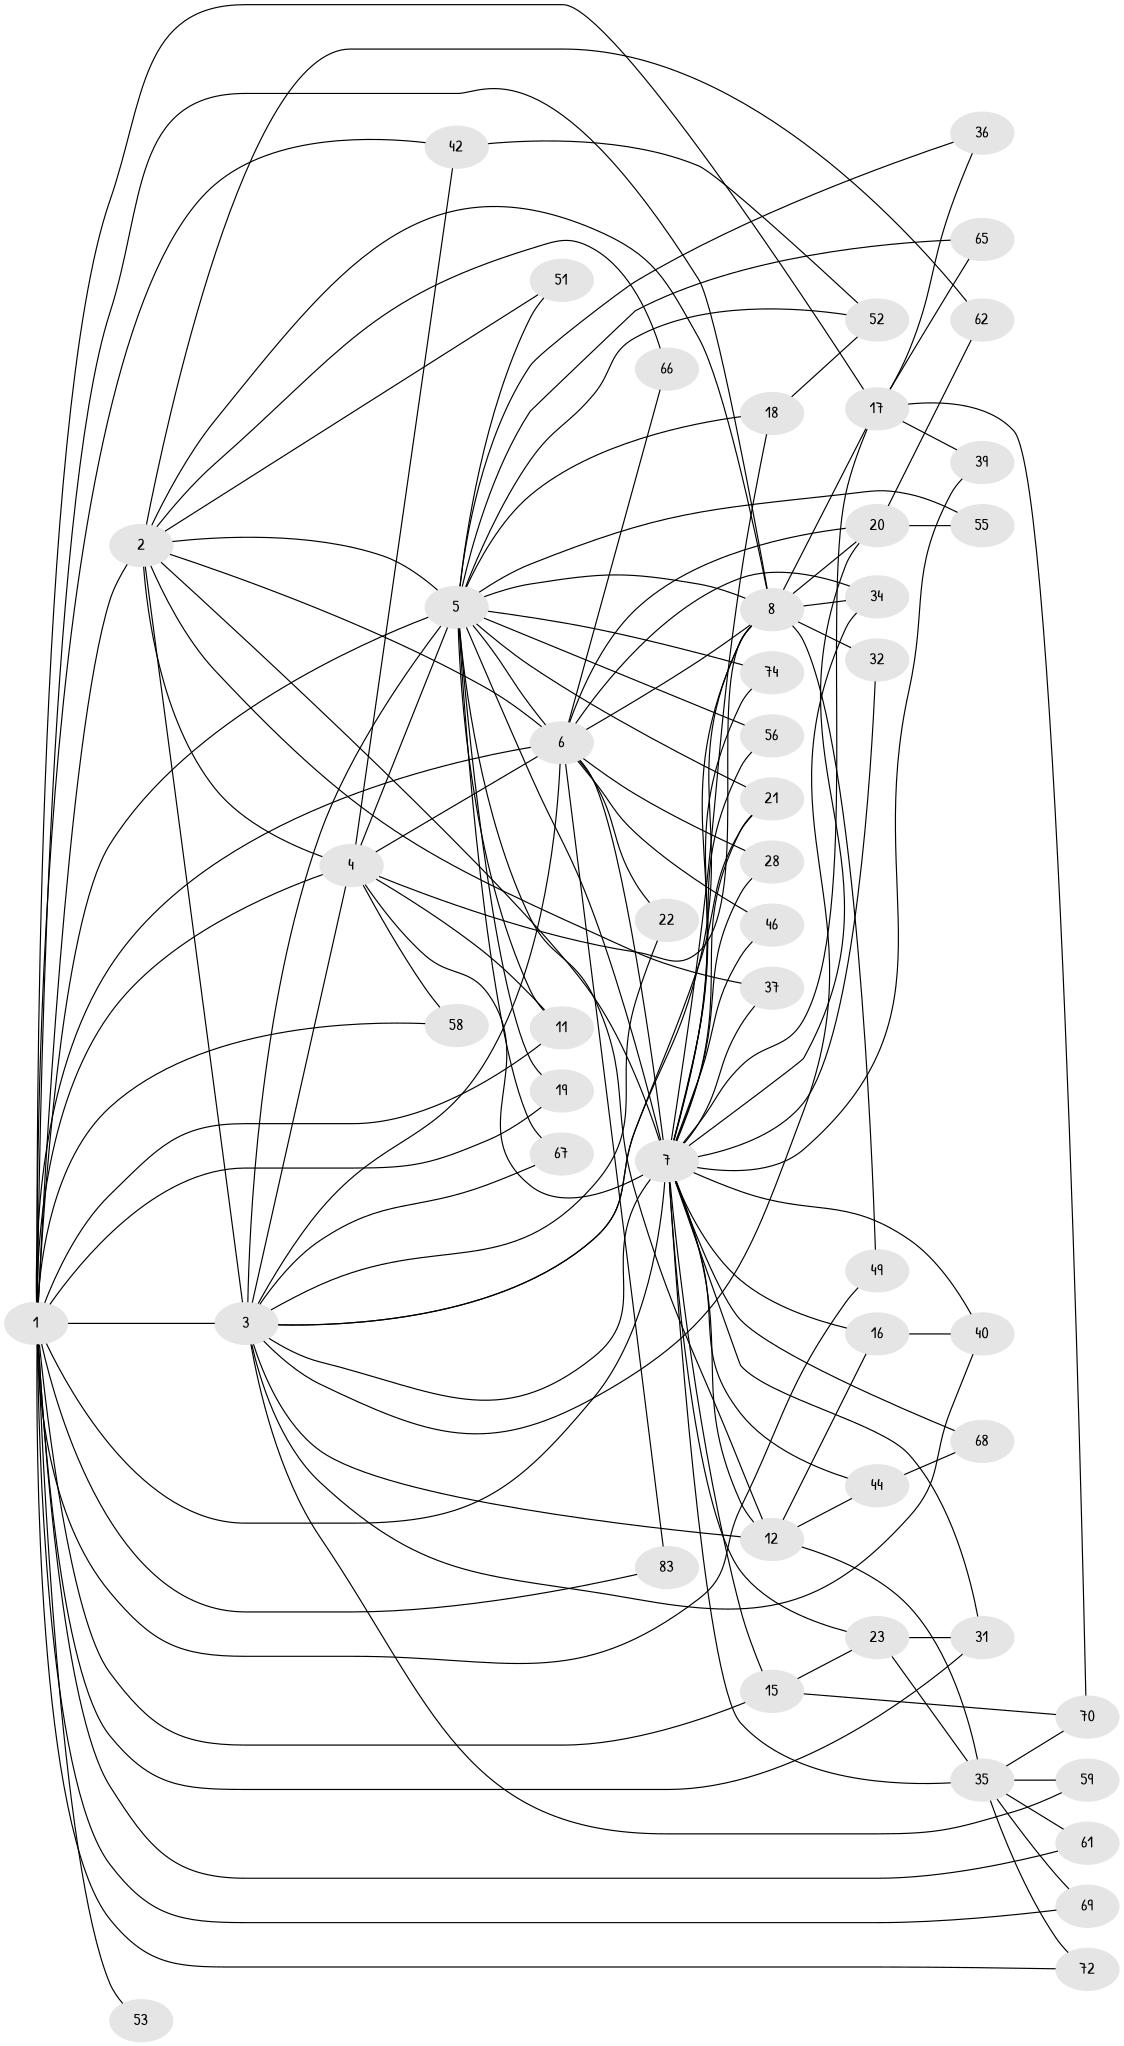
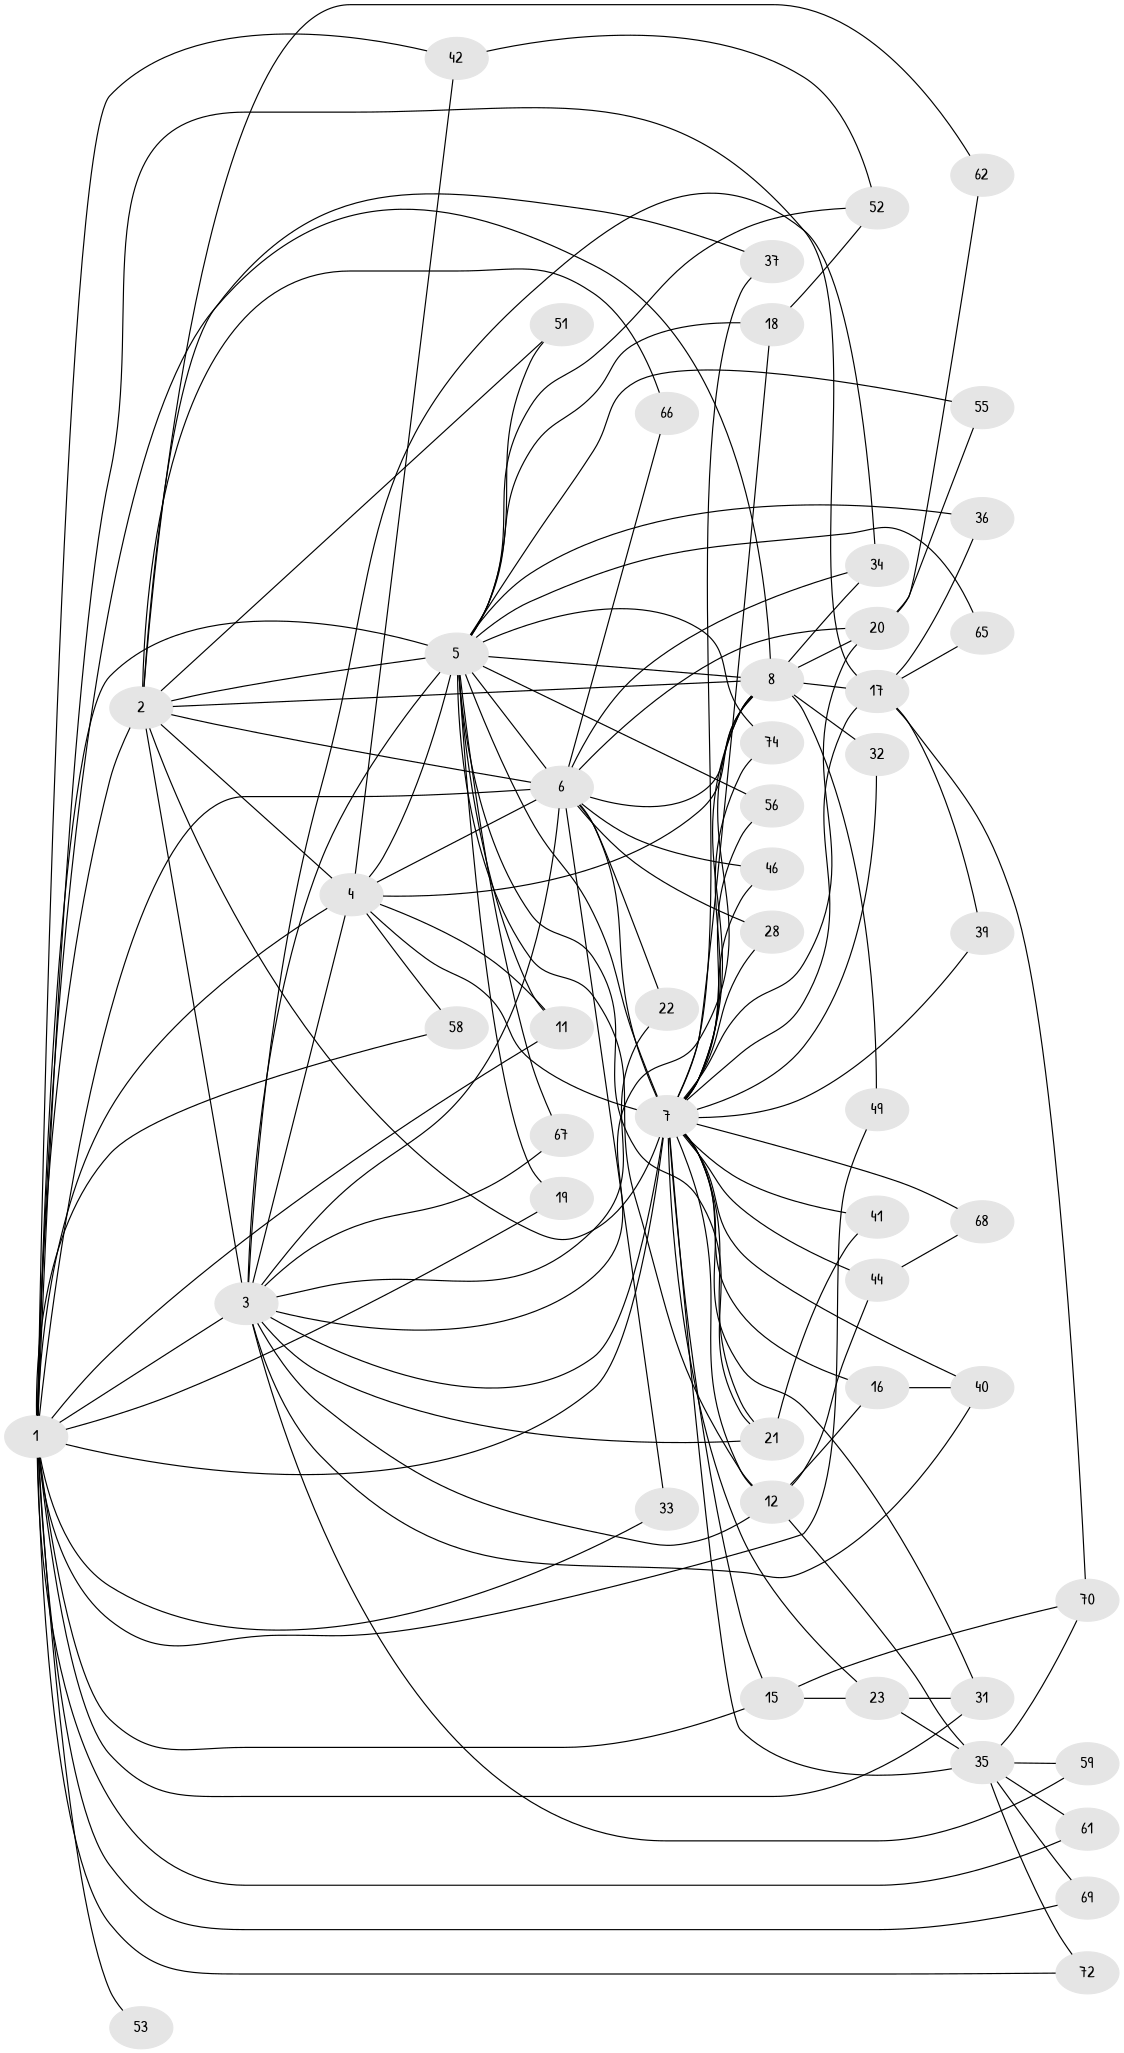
node "41": added
node "83": label "83" -> "33"
